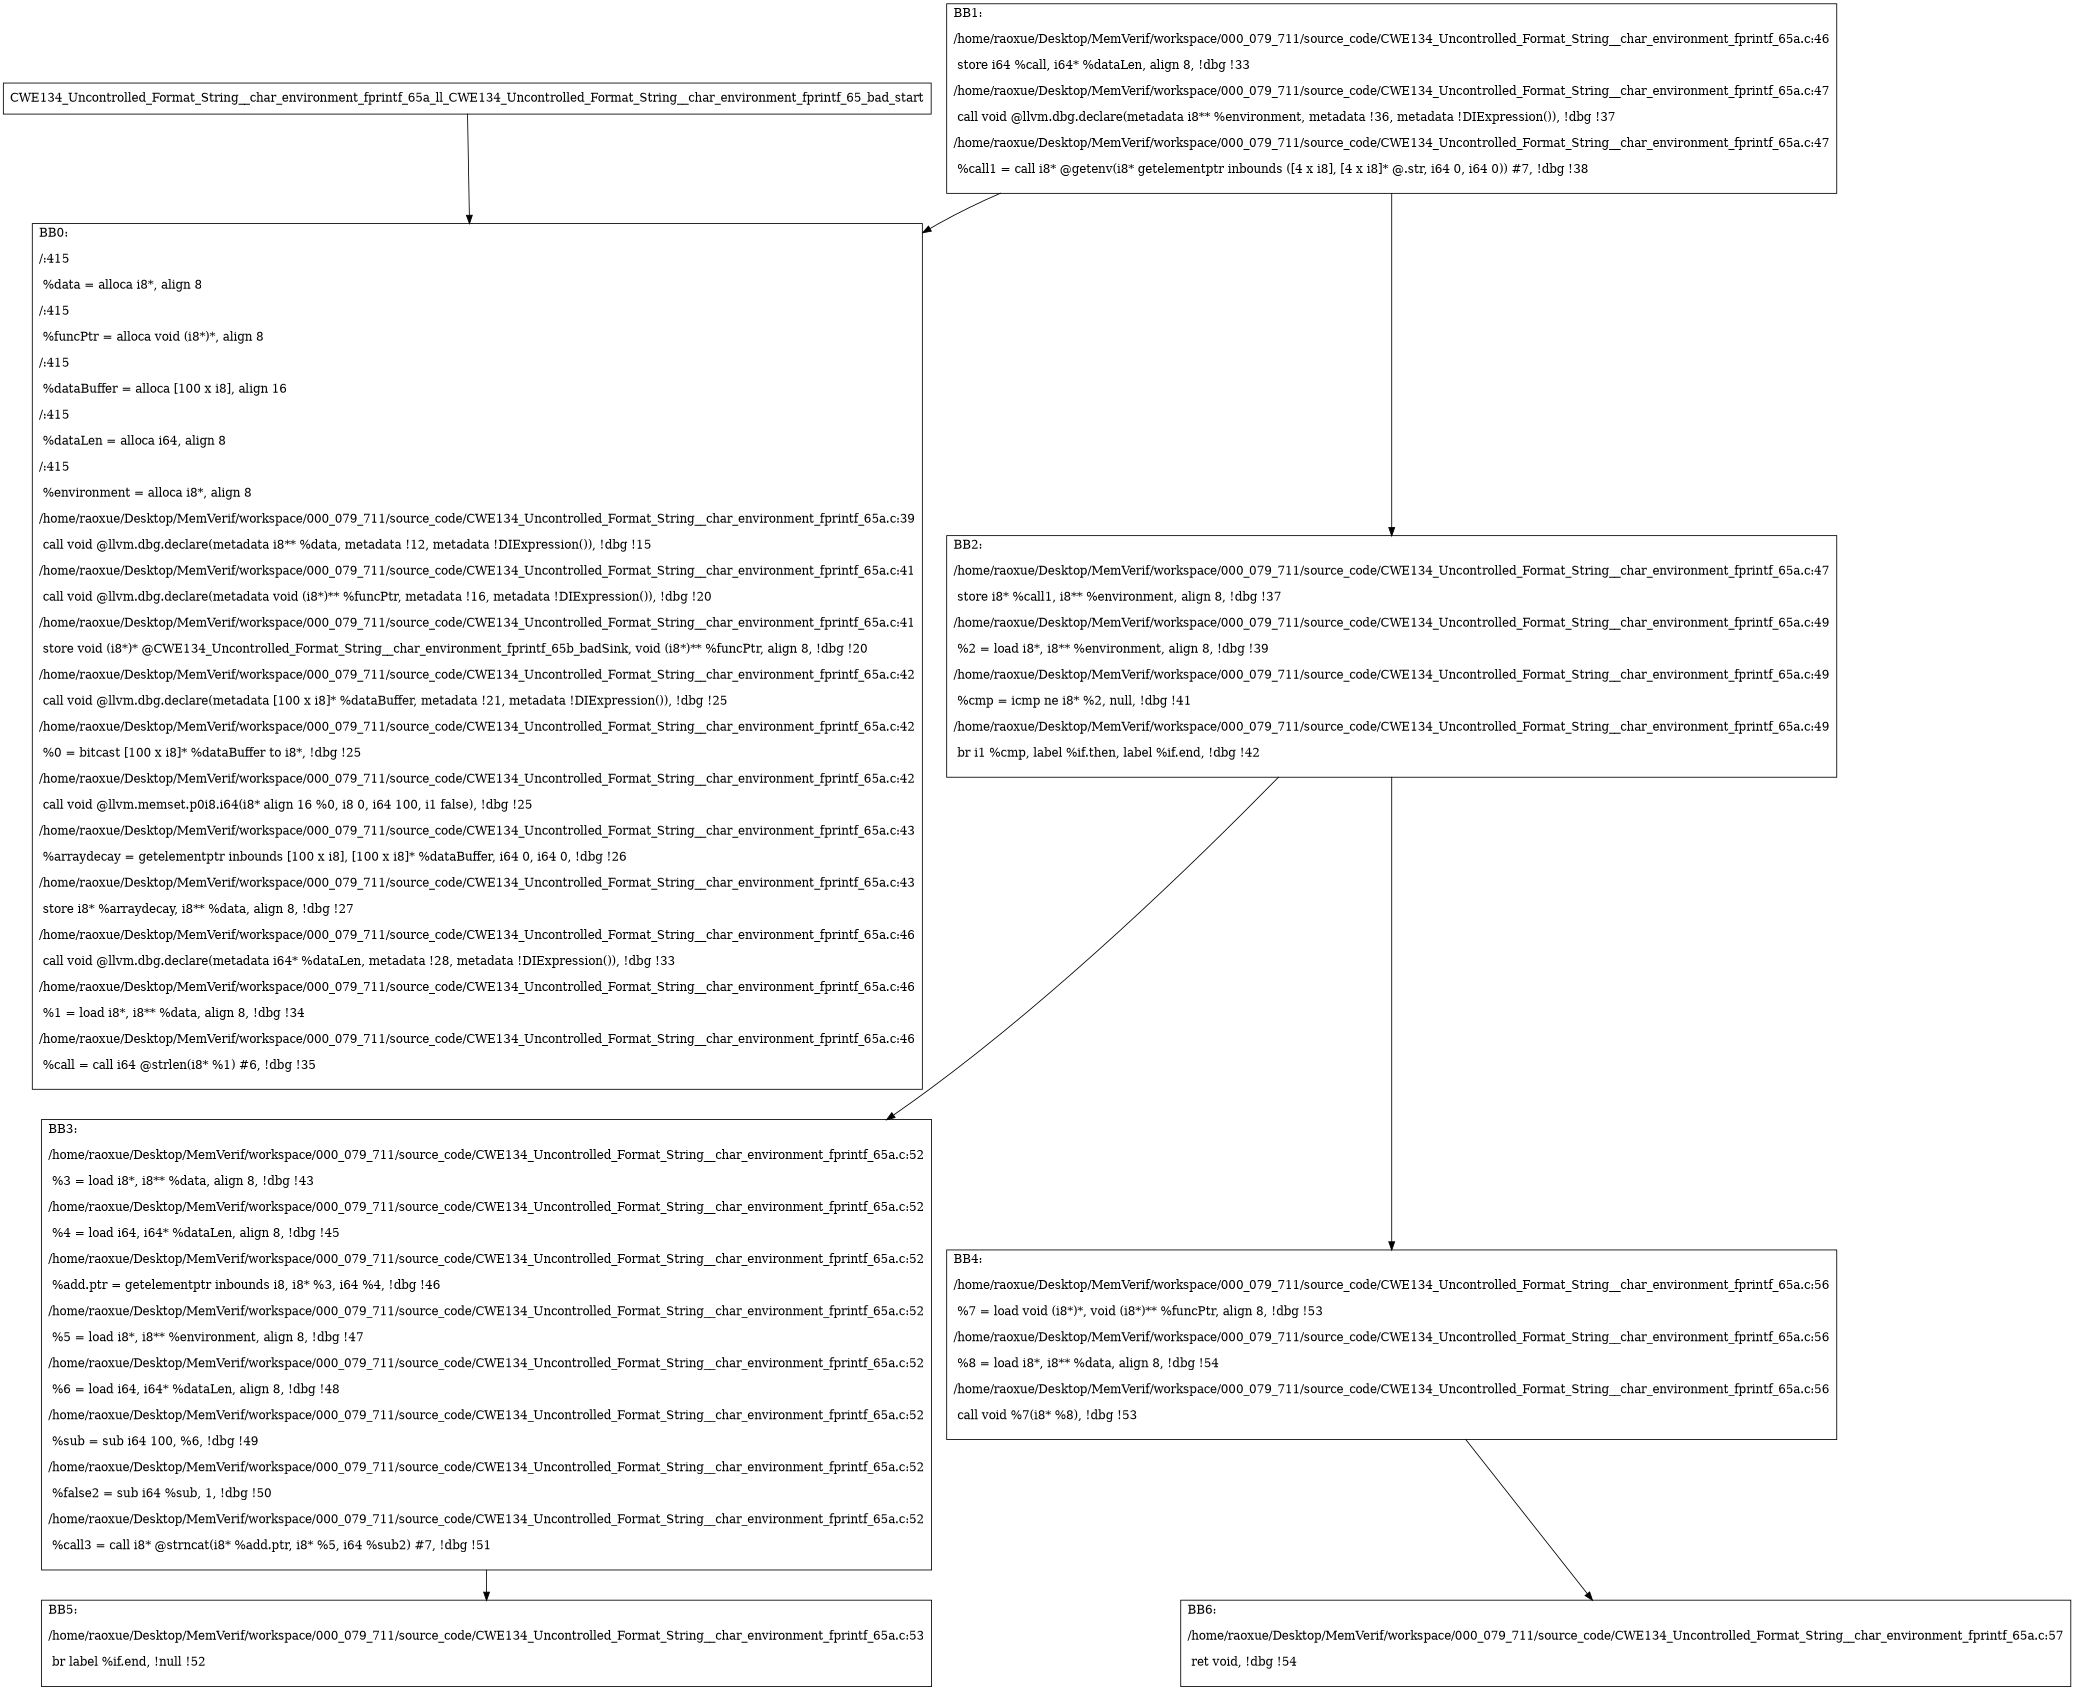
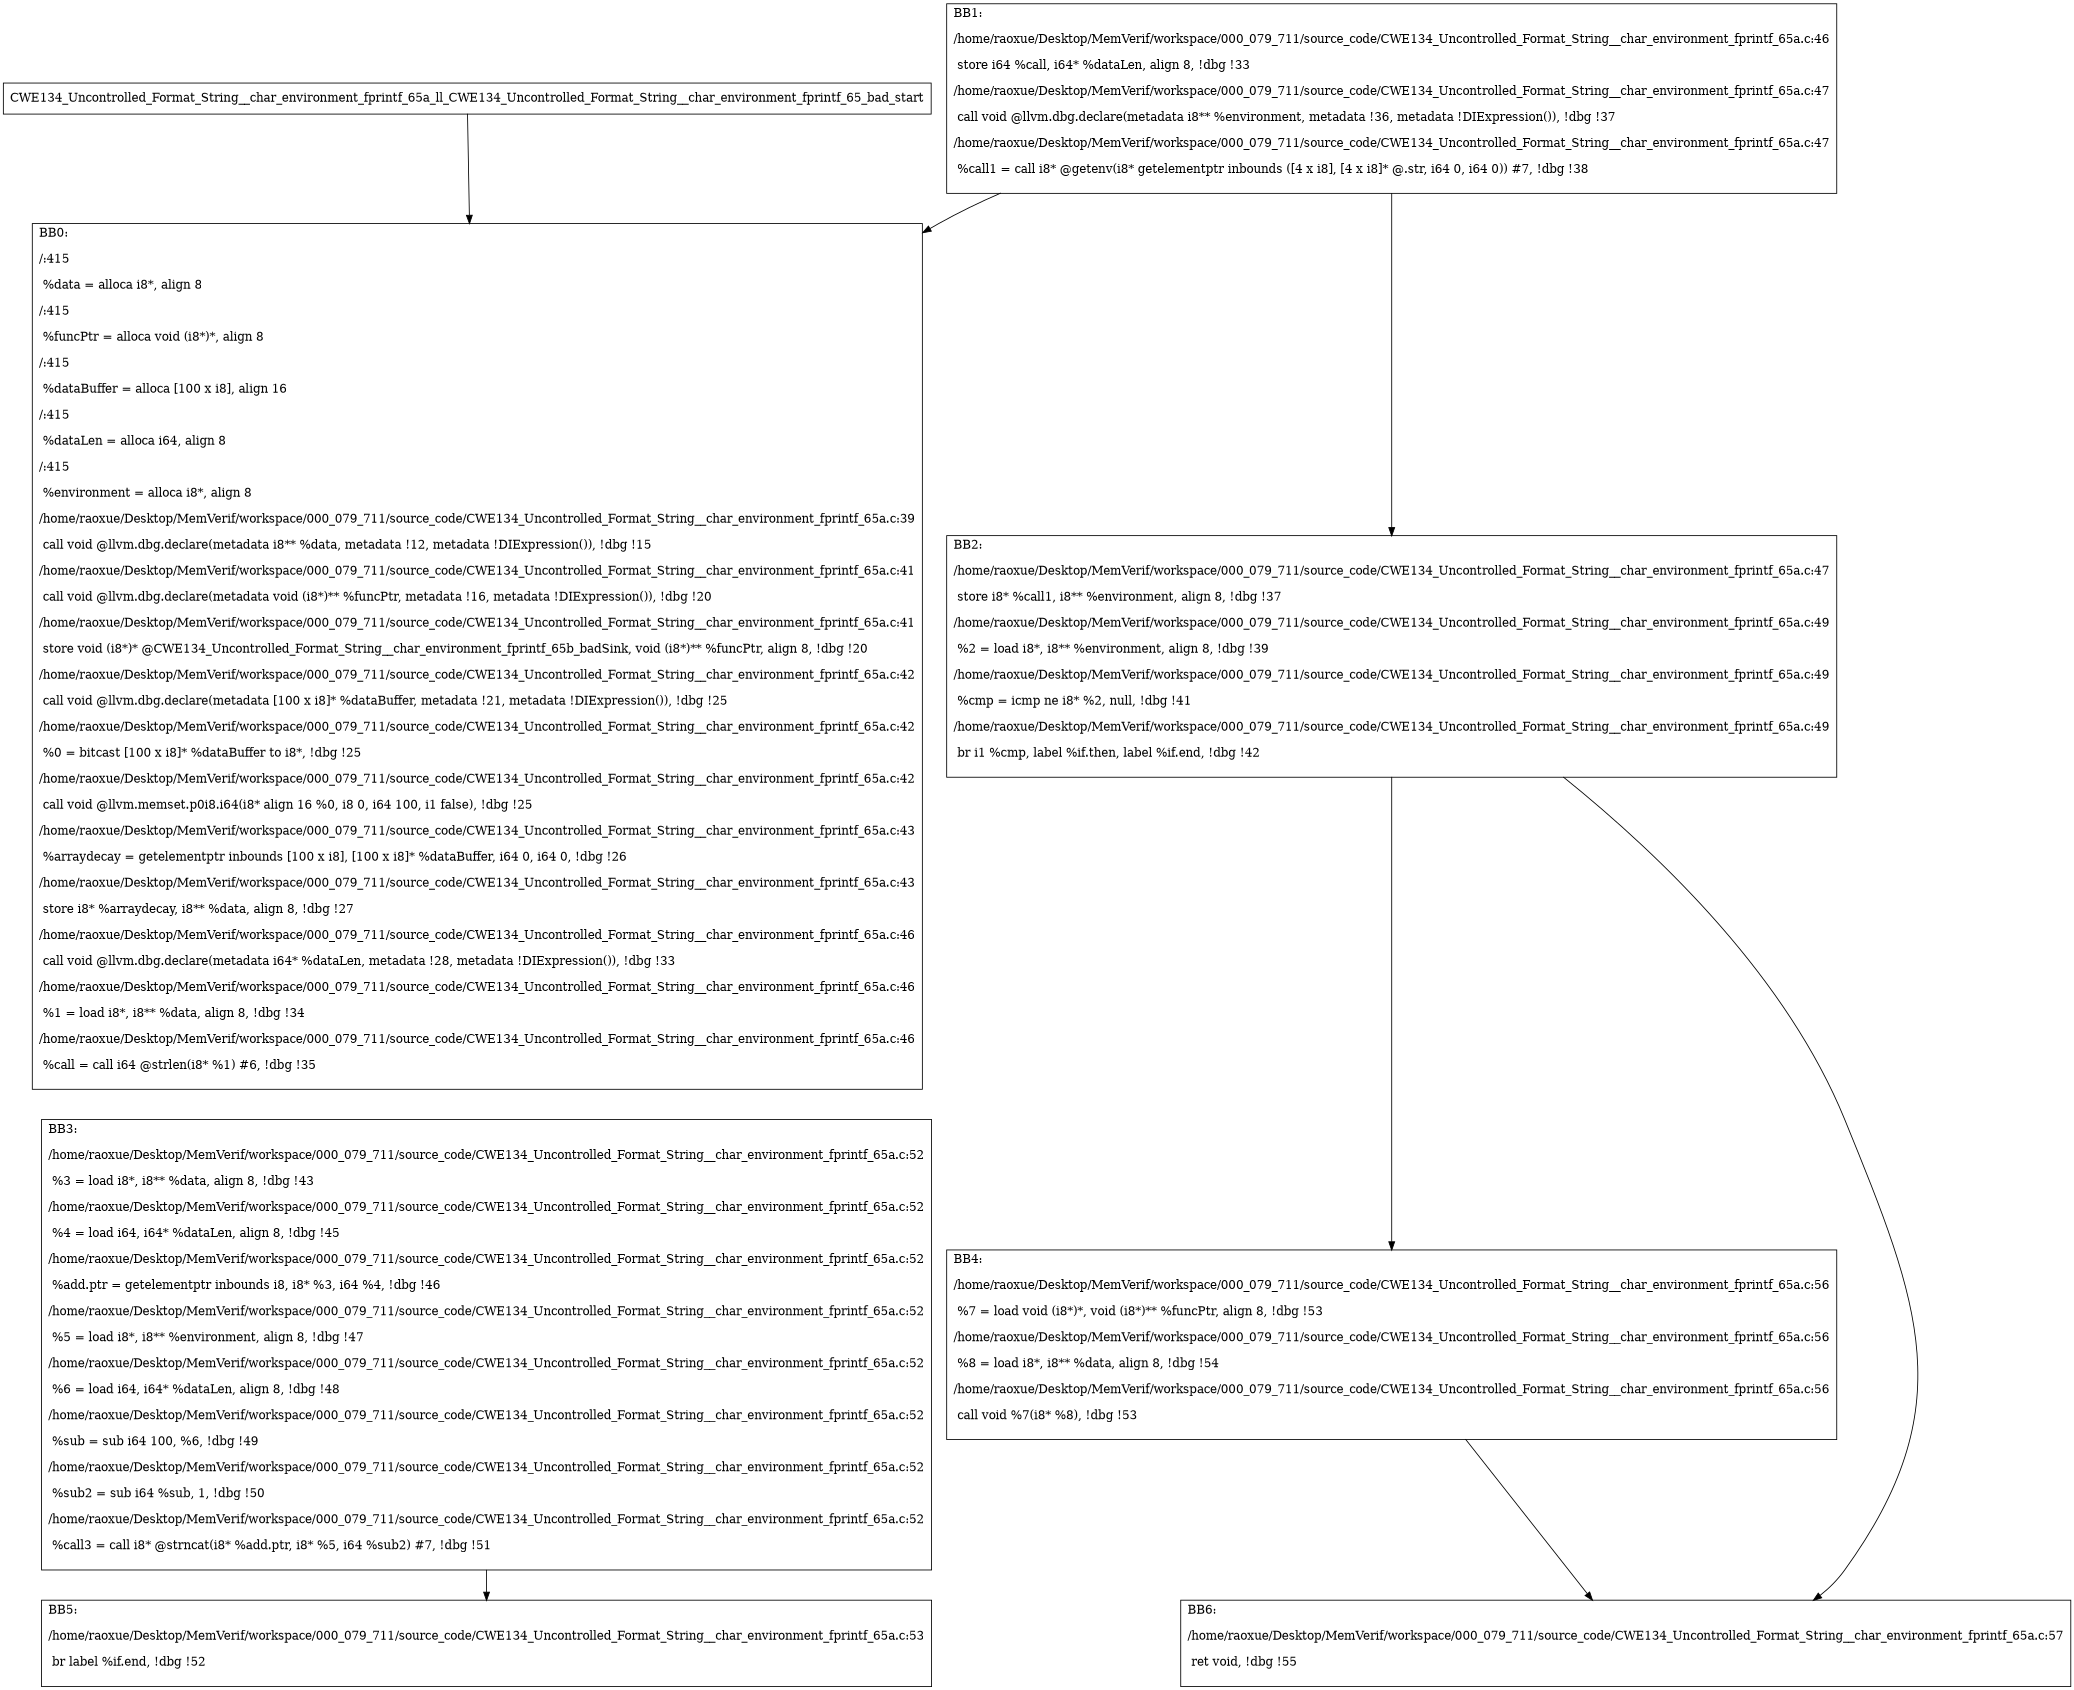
edge "BB2:" -> "BB3:": now "BB2:" -> "BB6:"
node "BB3:": text "%false2 = sub i64 %sub, 1, !dbg !50" -> "%sub2 = sub i64 %sub, 1, !dbg !50"
node "BB5:": text "br label %if.end, !null !52" -> "br label %if.end, !dbg !52"
node "BB6:": text "ret void, !dbg !54" -> "ret void, !dbg !55"
